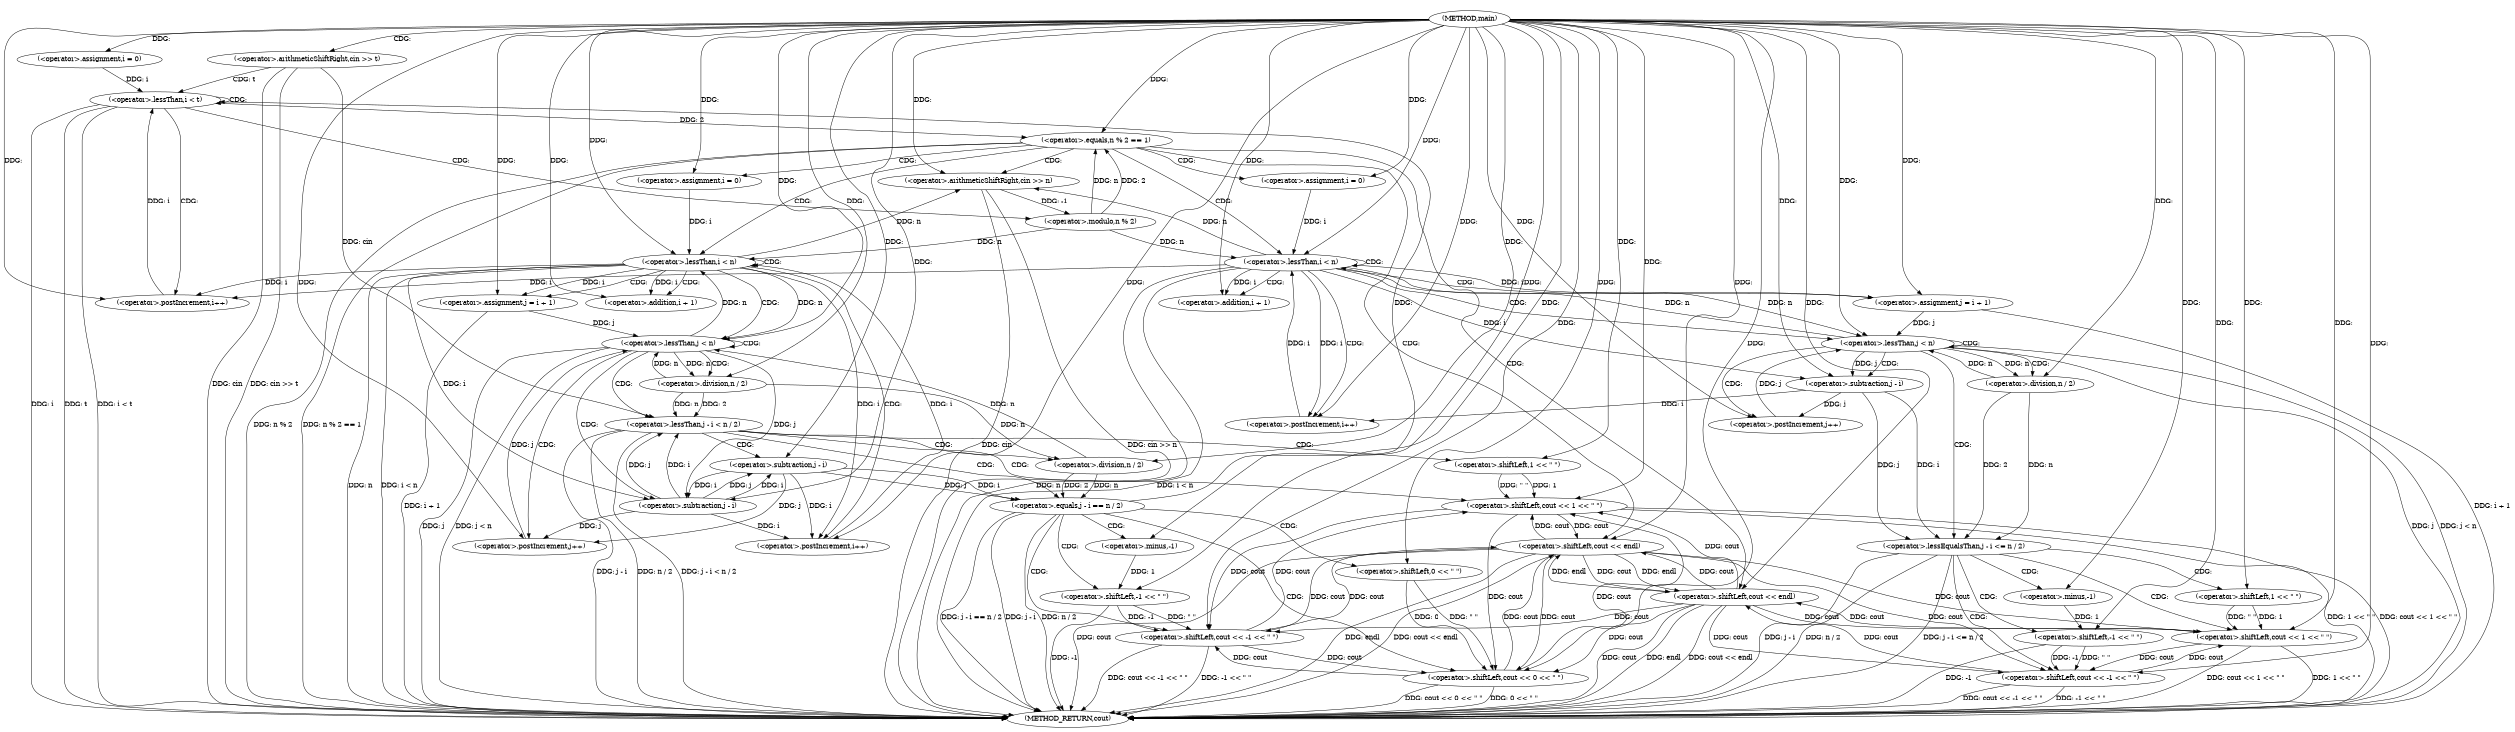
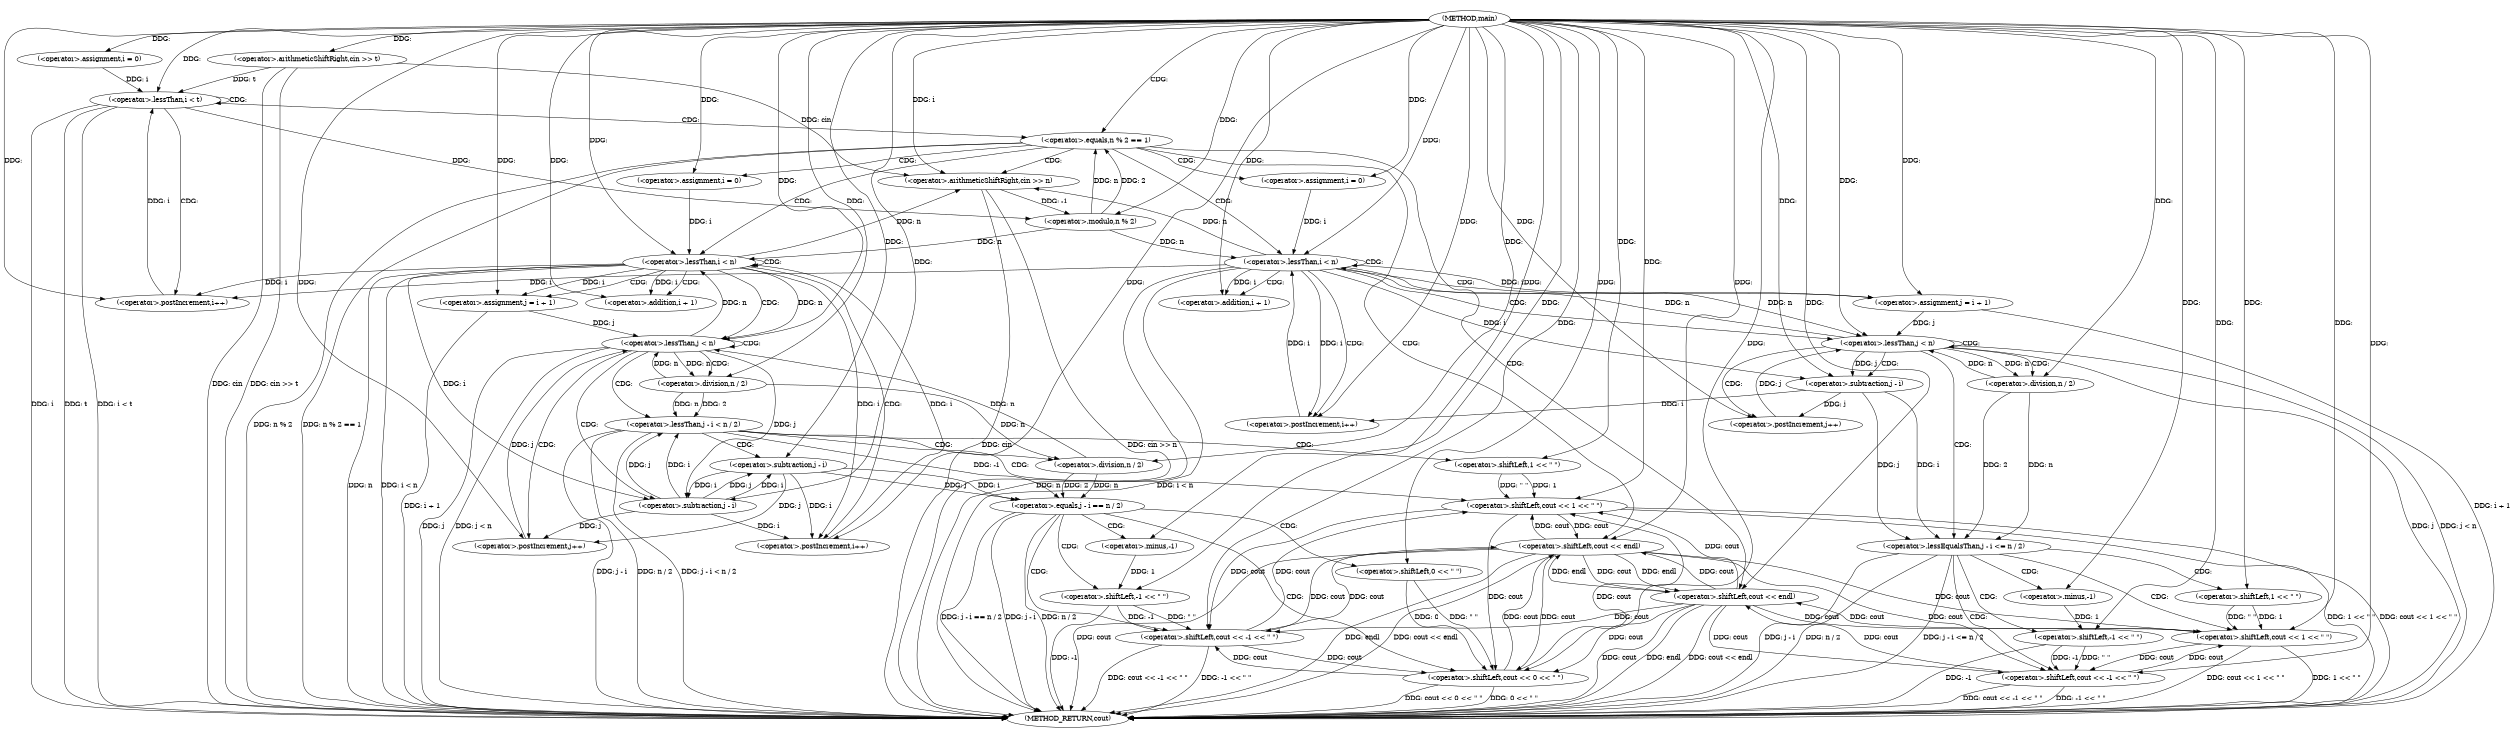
edge "(METHOD,main)" -> "(<operator>.arithmeticShiftRight,cin >> t)": label "CDG: " -> "DDG: "
edge "(METHOD,main)" -> "(<operator>.modulo,n % 2)": added, label "DDG:"
edge "(<operator>.arithmeticShiftRight,cin >> t)" -> "(<operator>.lessThan,i < t)": label "CDG: t" -> "DDG: t"
edge "(METHOD,main)" -> "(<operator>.equals,n % 2 == 1)": label "DDG: " -> "CDG: "
edge "(METHOD,main)" -> "(<operator>.arithmeticShiftRight,cin >> n)": label "DDG: " -> "DDG: i"
edge "(<operator>.lessThan,i < t)" -> "(<operator>.equals,n % 2 == 1)": label "DDG: 2" -> "CDG: "
edge "(<operator>.equals,j - i == n / 2)" -> "(<operator>.lessThan,i < t)": now "(METHOD,main)" -> "(<operator>.lessThan,i < t)"
edge "(<operator>.lessThan,i < t)" -> "(<operator>.modulo,n % 2)": label "CDG: " -> "DDG: "
edge "(<operator>.arithmeticShiftRight,cin >> t)" -> "(<operator>.lessThan,j - i < n / 2)": now "(<operator>.arithmeticShiftRight,cin >> t)" -> "(<operator>.arithmeticShiftRight,cin >> n)"
edge "(<operator>.lessThan,j - i < n / 2)" -> "(<operator>.equals,j - i == n / 2)": label "CDG: " -> "DDG: -1"
